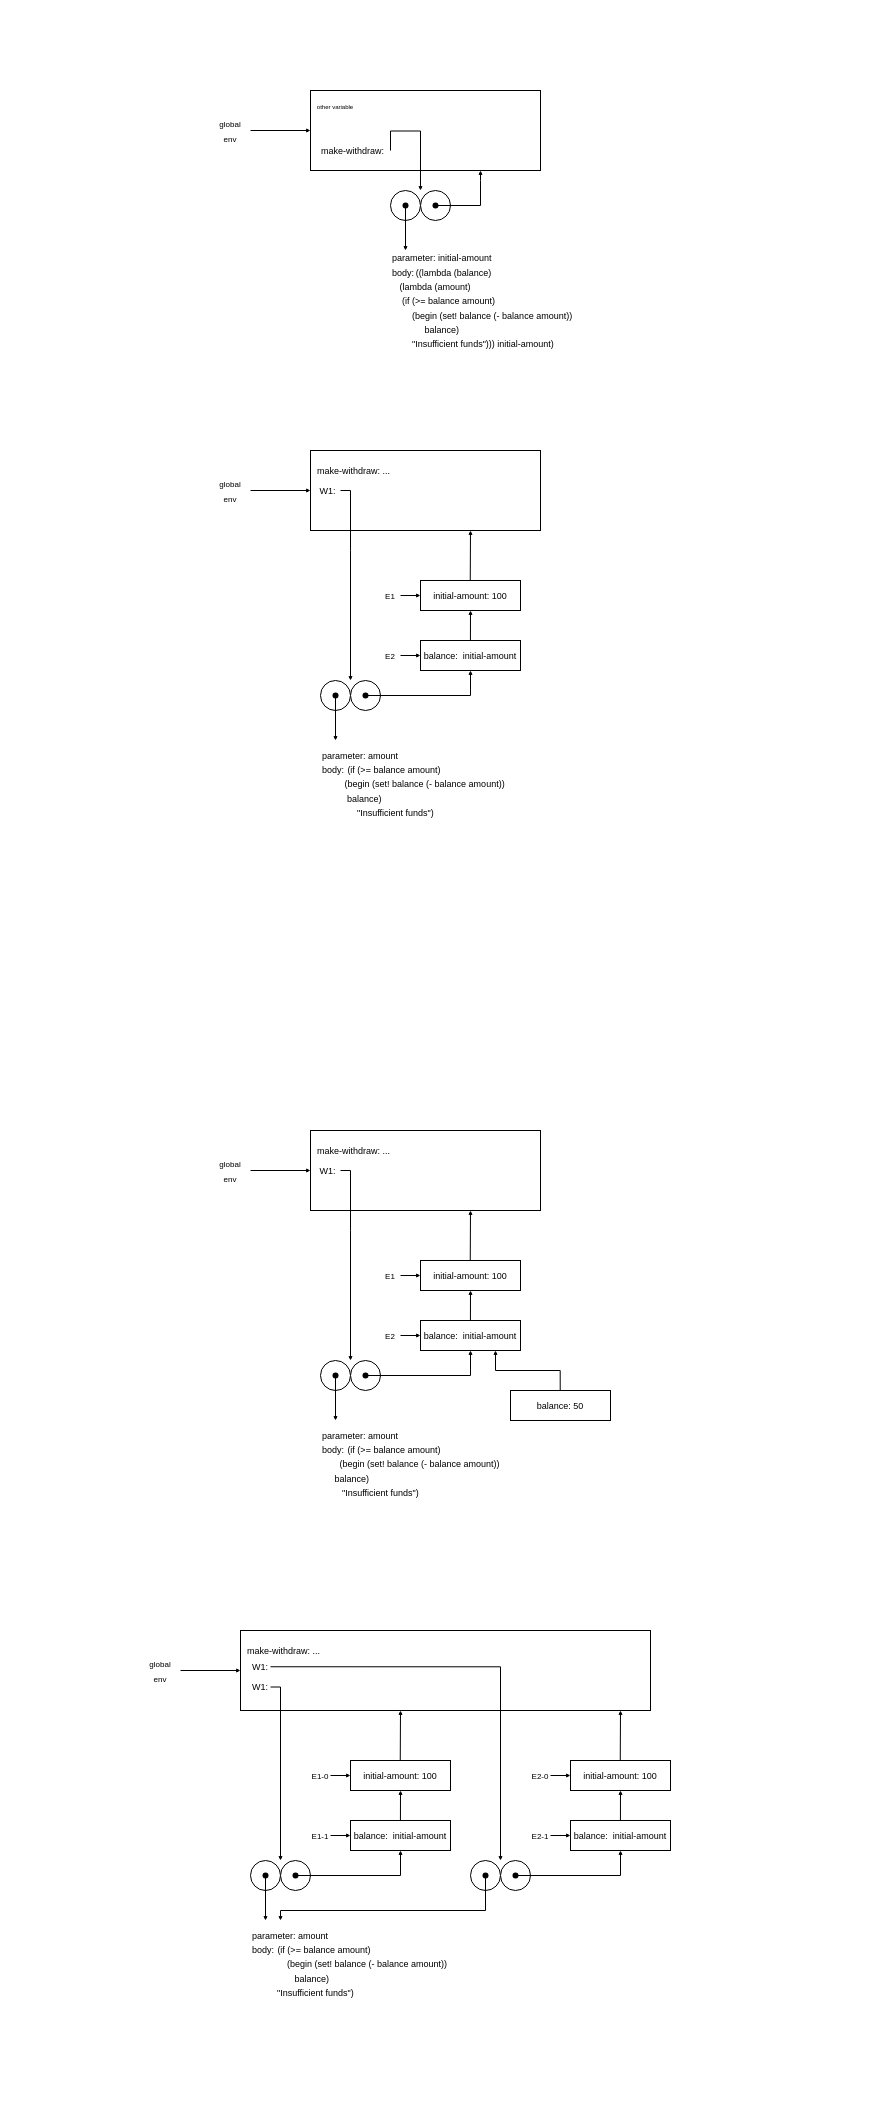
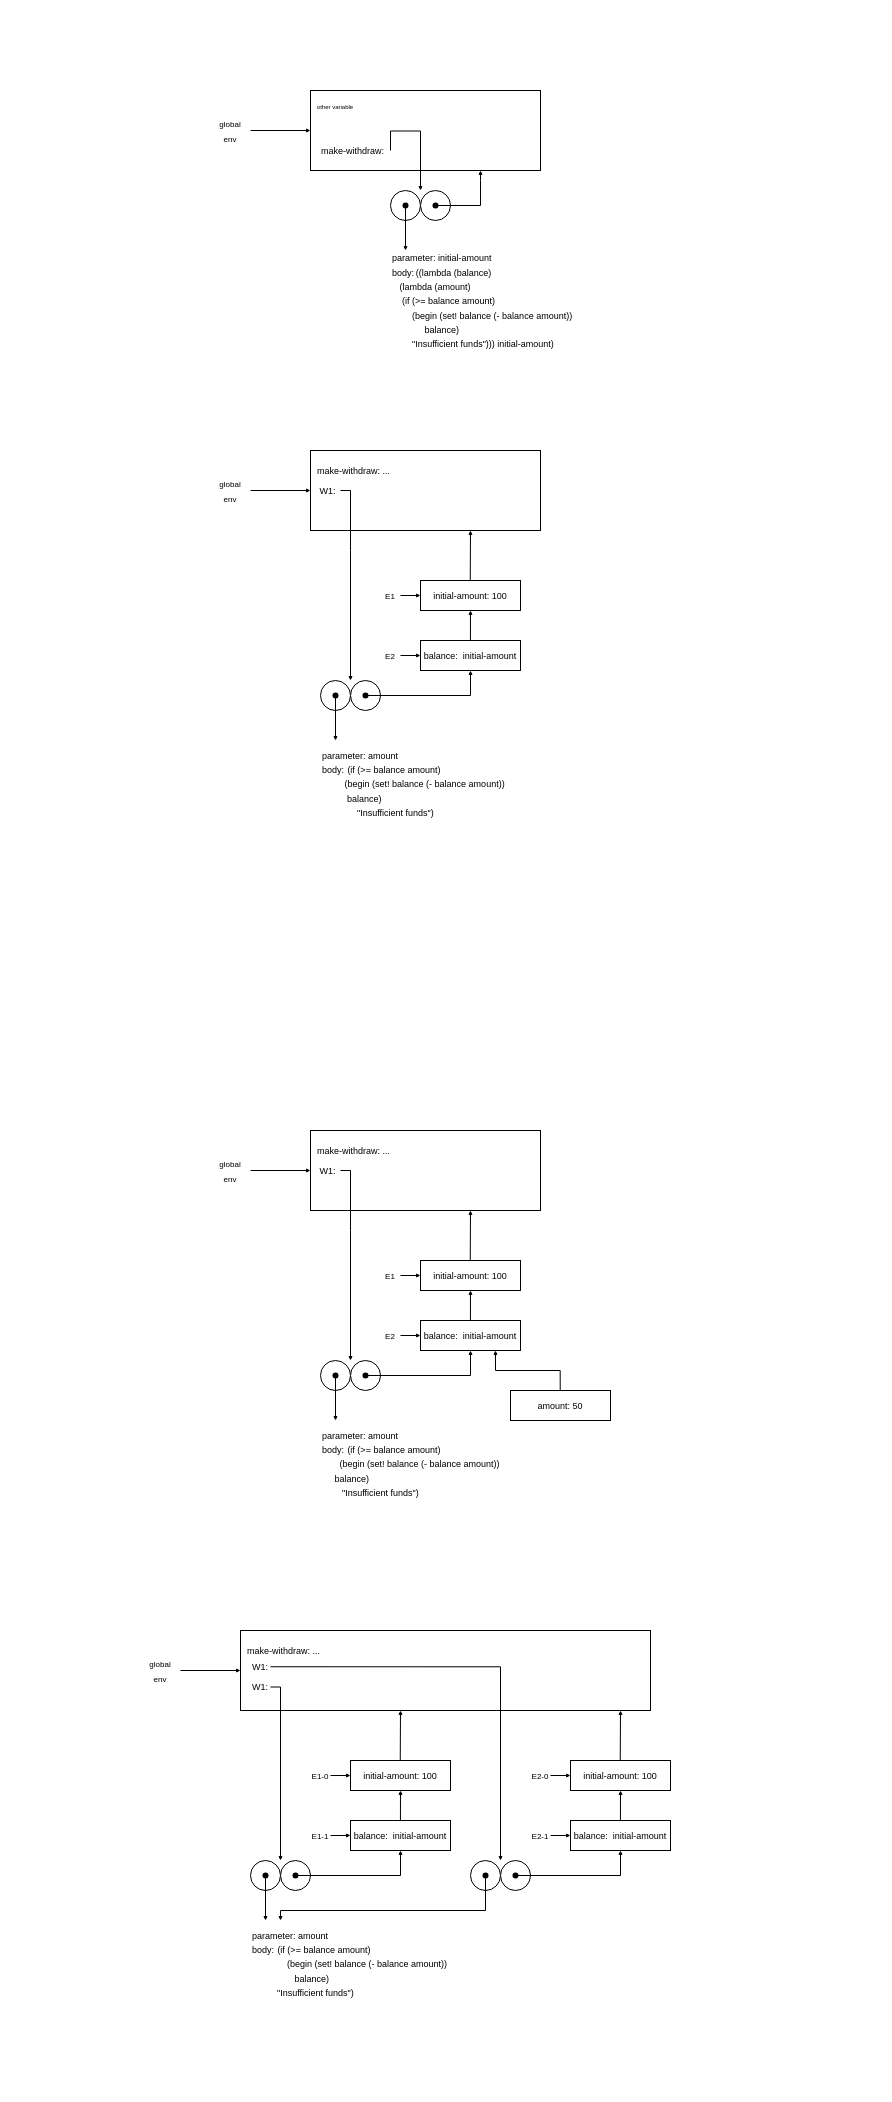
node "balance: 50": label "balance: 50" -> "amount: 50"
